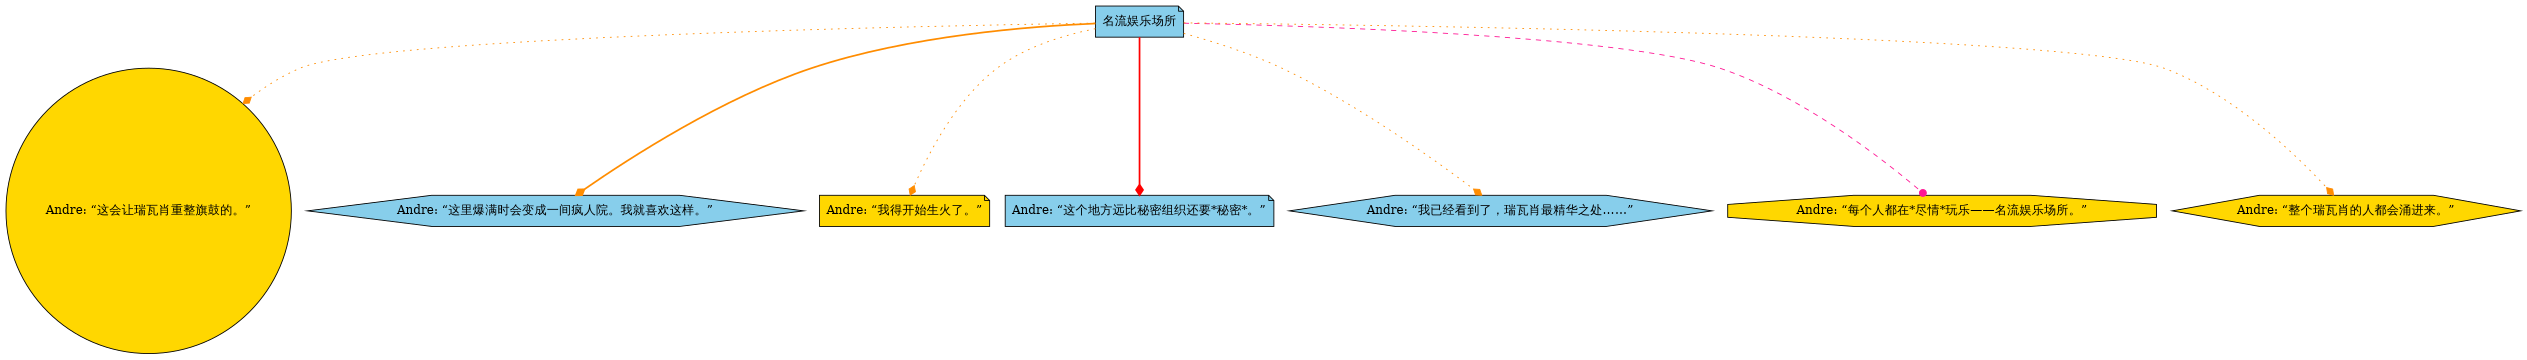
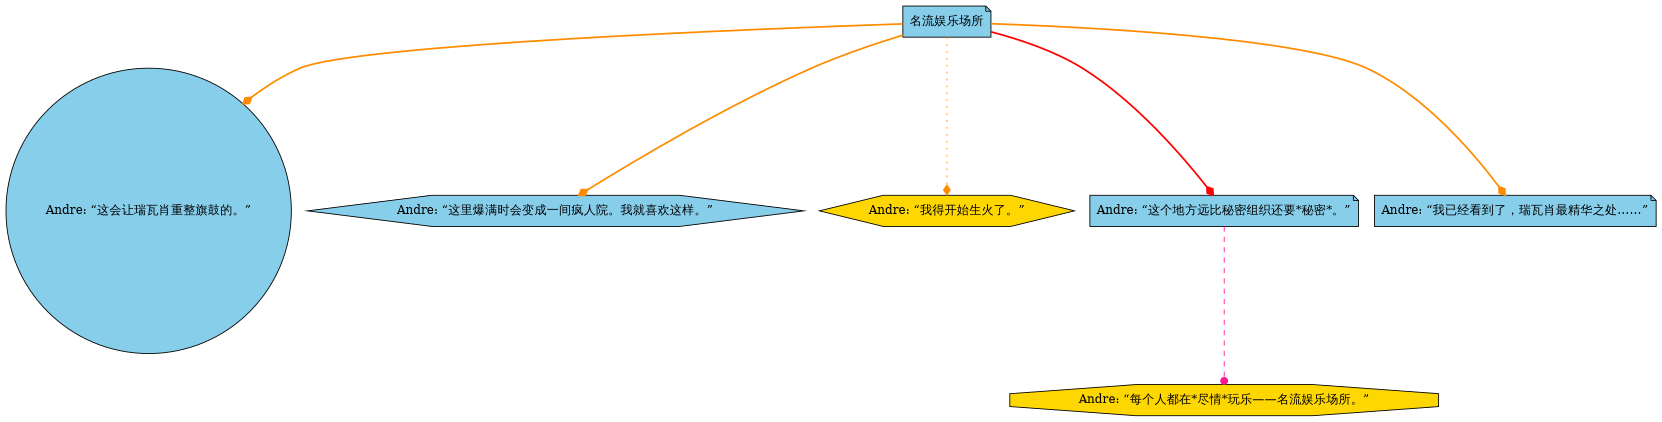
edge "名流娱乐场所" -> "Andre: “这会让瑞瓦肖重整旗鼓的。”": style dotted -> bold
edge "名流娱乐场所" -> "Andre: “每个人都在*尽情*玩乐——名流娱乐场所。”": now "Andre: “这个地方远比秘密组织还要*秘密*。”" -> "Andre: “每个人都在*尽情*玩乐——名流娱乐场所。”"
edge "名流娱乐场所" -> "Andre: “我已经看到了，瑞瓦肖最精华之处……”": style dotted -> bold
node "Andre: “这会让瑞瓦肖重整旗鼓的。”": fillcolor gold -> skyblue
node "Andre: “我得开始生火了。”": shape note -> hexagon
node "Andre: “我已经看到了，瑞瓦肖最精华之处……”": shape hexagon -> note
node "Andre: “整个瑞瓦肖的人都会涌进来。”": removed
